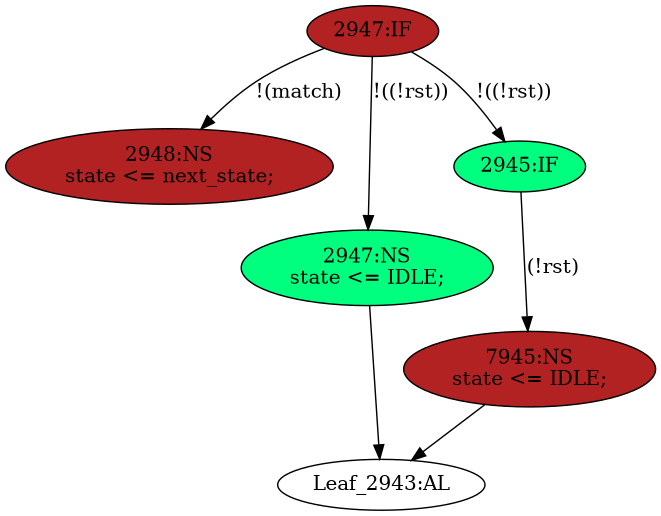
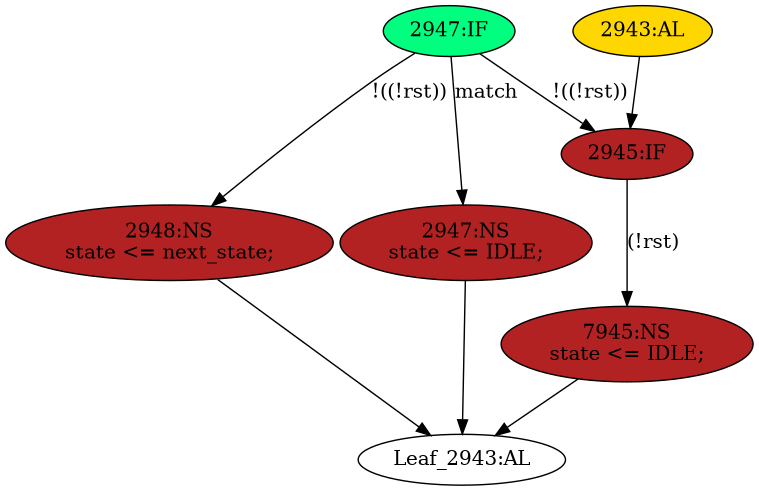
node "2947:IF": fillcolor firebrick -> springgreen
node "2943:AL": added
edge "2947:IF" -> "2948:NS state <= next_state;": label "!(match)" -> "!((!rst))"
edge "2947:IF" -> "2947:NS state <= IDLE;": label "!((!rst))" -> "match"
node "2945:IF": fillcolor springgreen -> firebrick
node "2947:NS state <= IDLE;": fillcolor springgreen -> firebrick
edge "2948:NS state <= next_state;" -> "Leaf_2943:AL": added
